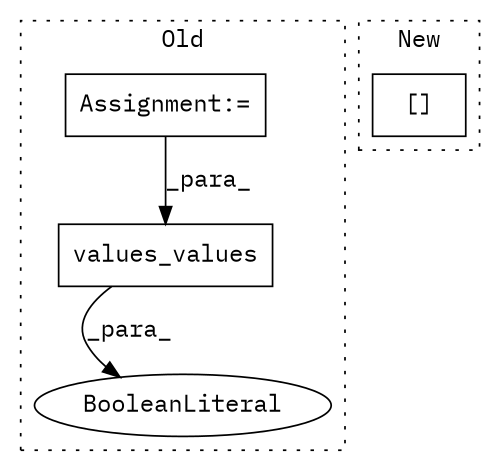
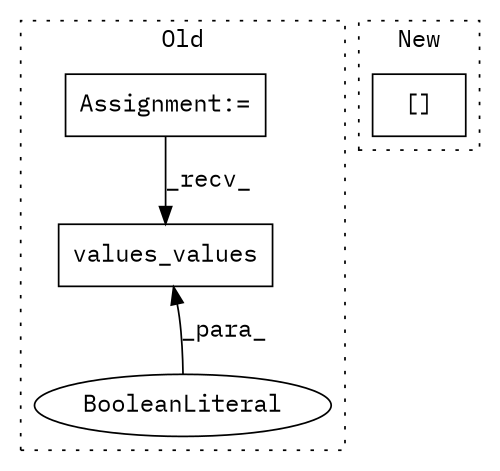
edge "Assignment:=" -> "values_values": label "_para_" -> "_recv_"
edge "values_values" -> "BooleanLiteral": reversed
